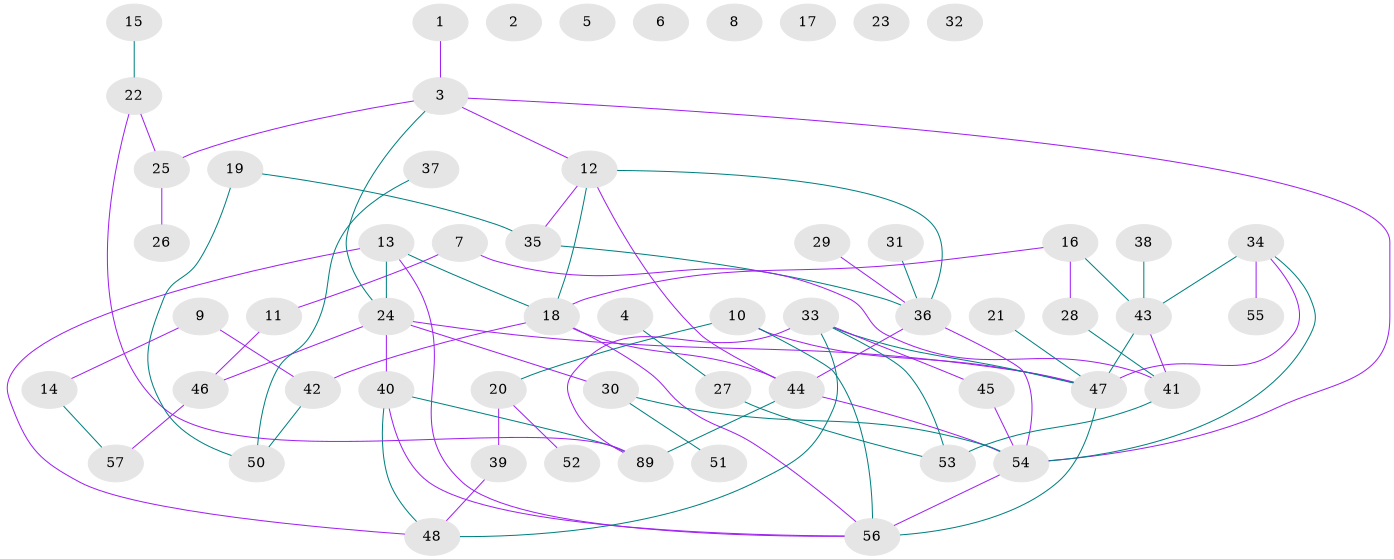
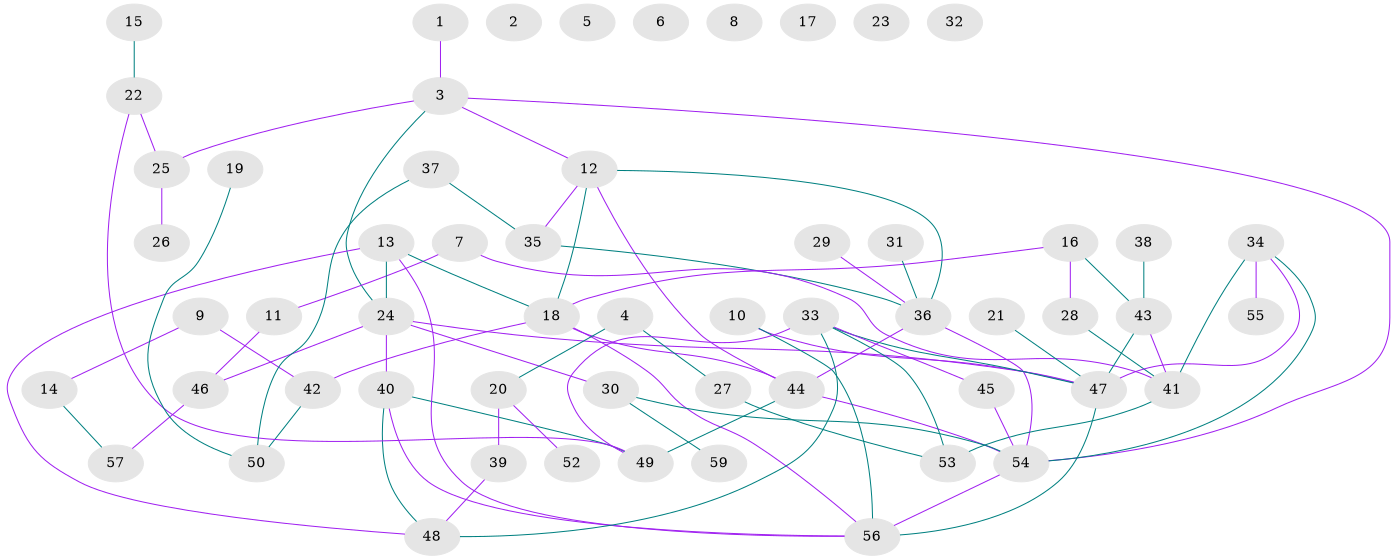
edge "19" -- "35": now "37" -- "35"
edge "34" -- "43": now "34" -- "41"
edge "10" -- "20": now "4" -- "20"
node "89": label "89" -> "49"
node "51": label "51" -> "59"
